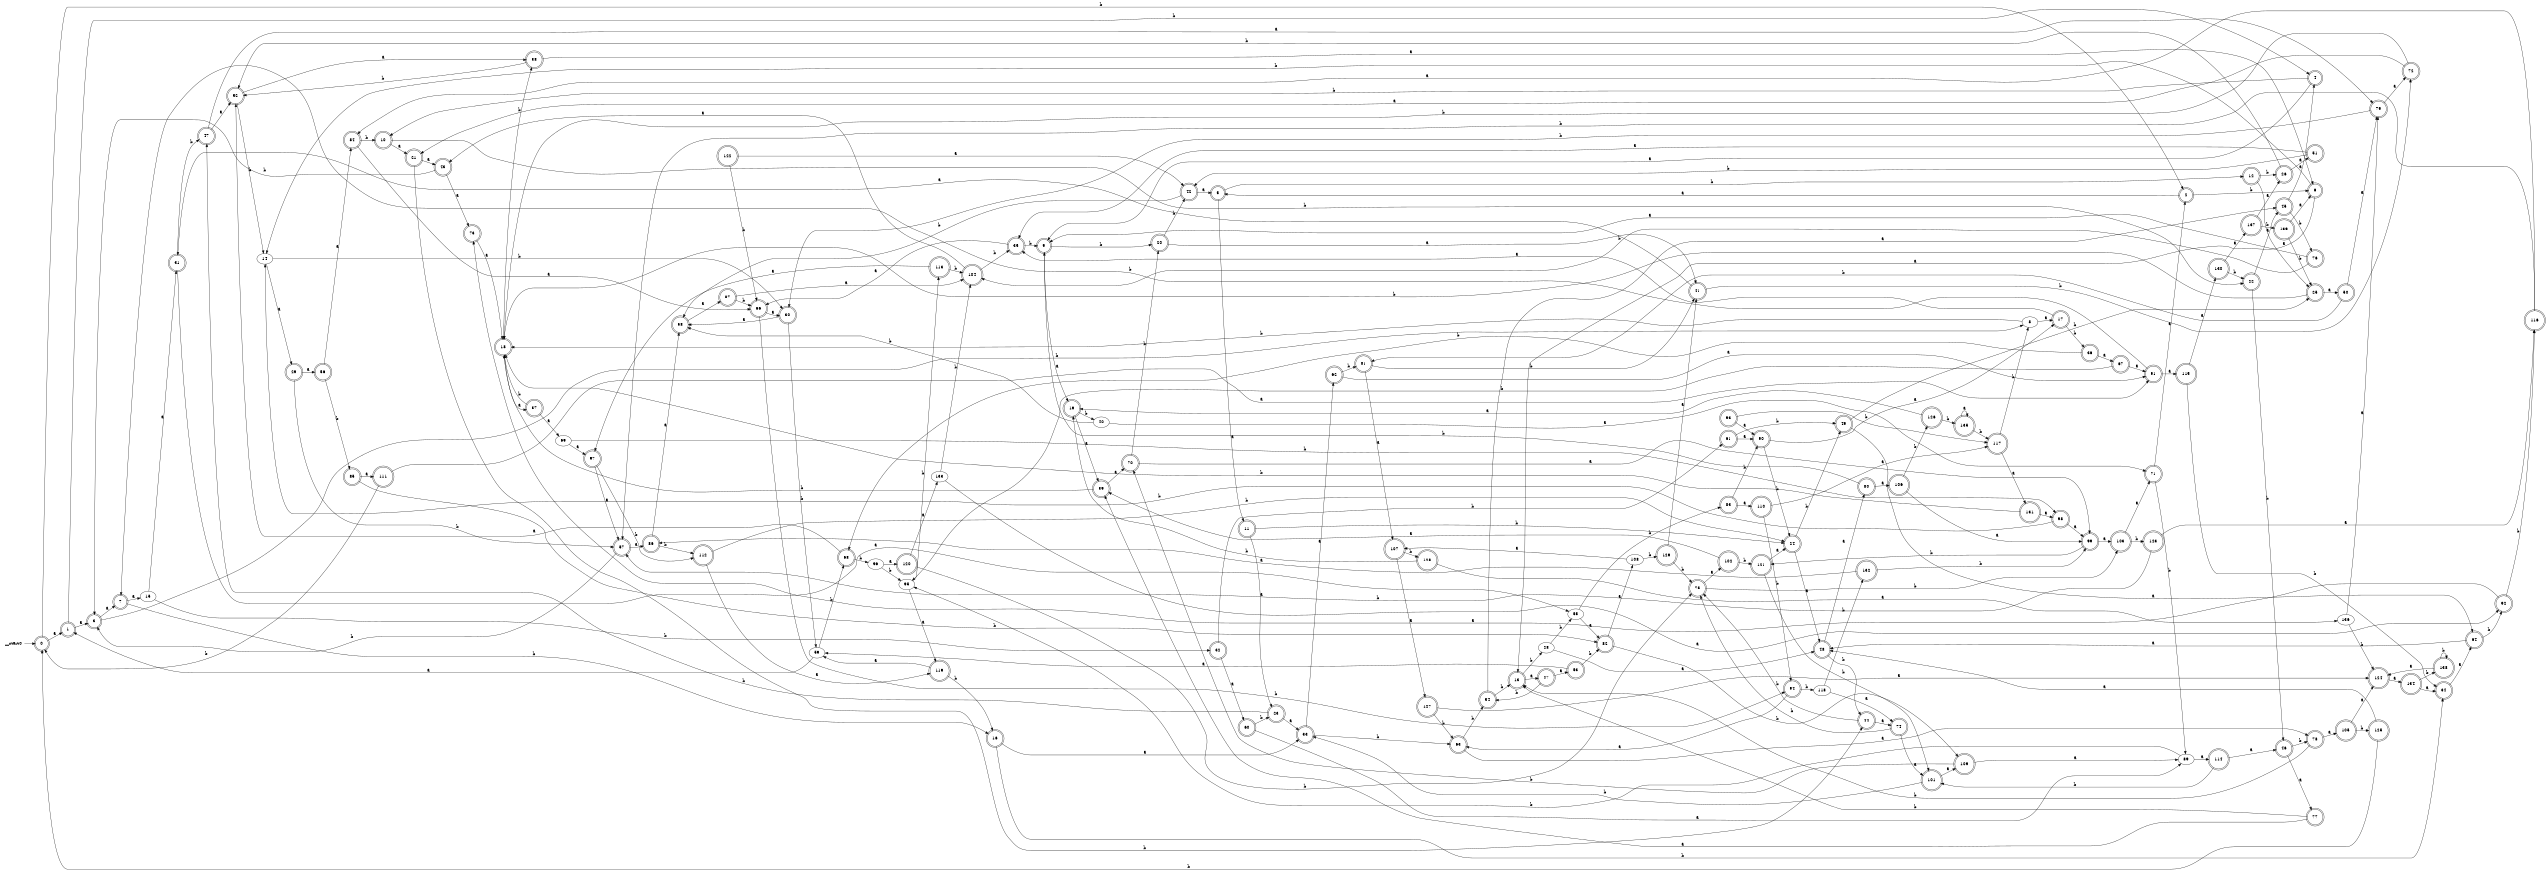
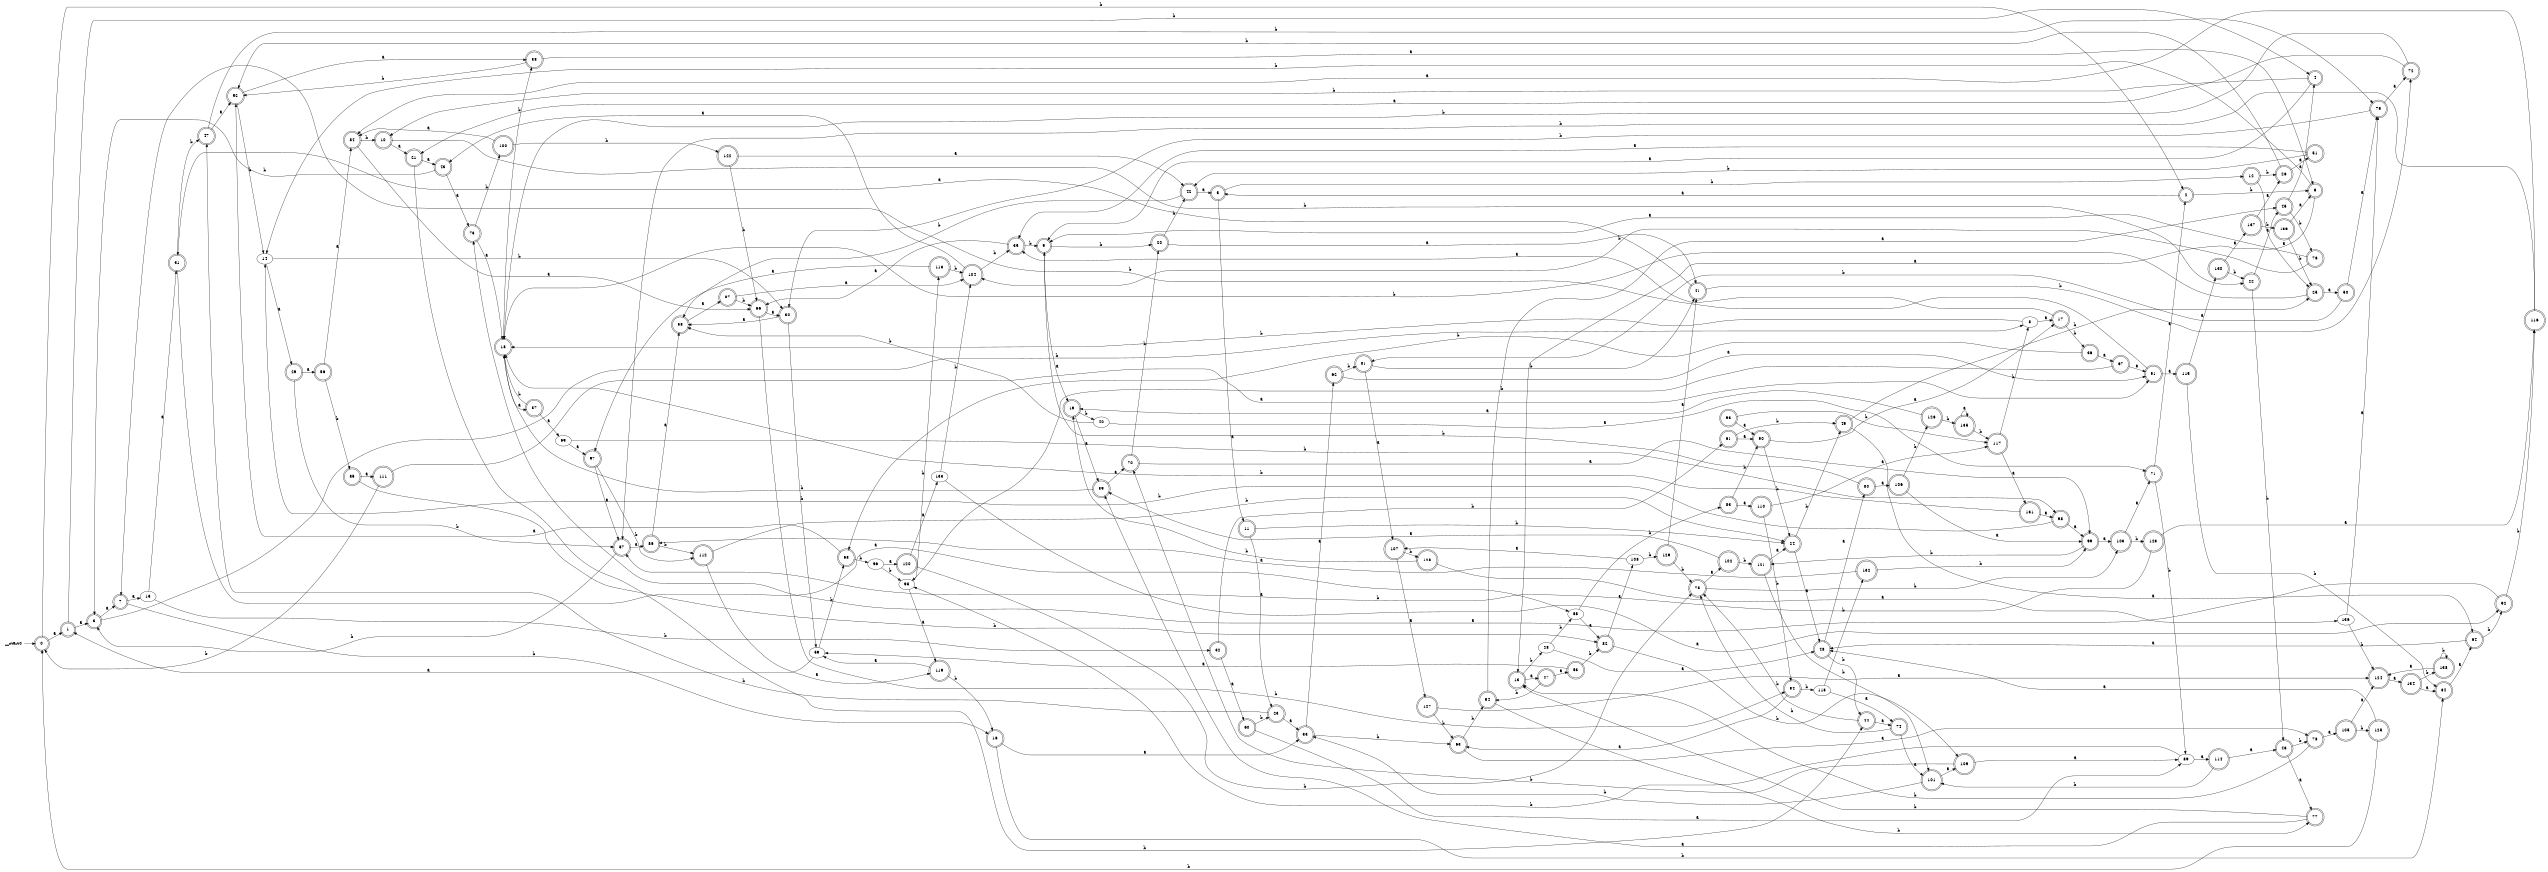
edge "47" -> "79": label "a" -> "b"
node "100": added
edge "54" -> "13": now "54" -> "77"
